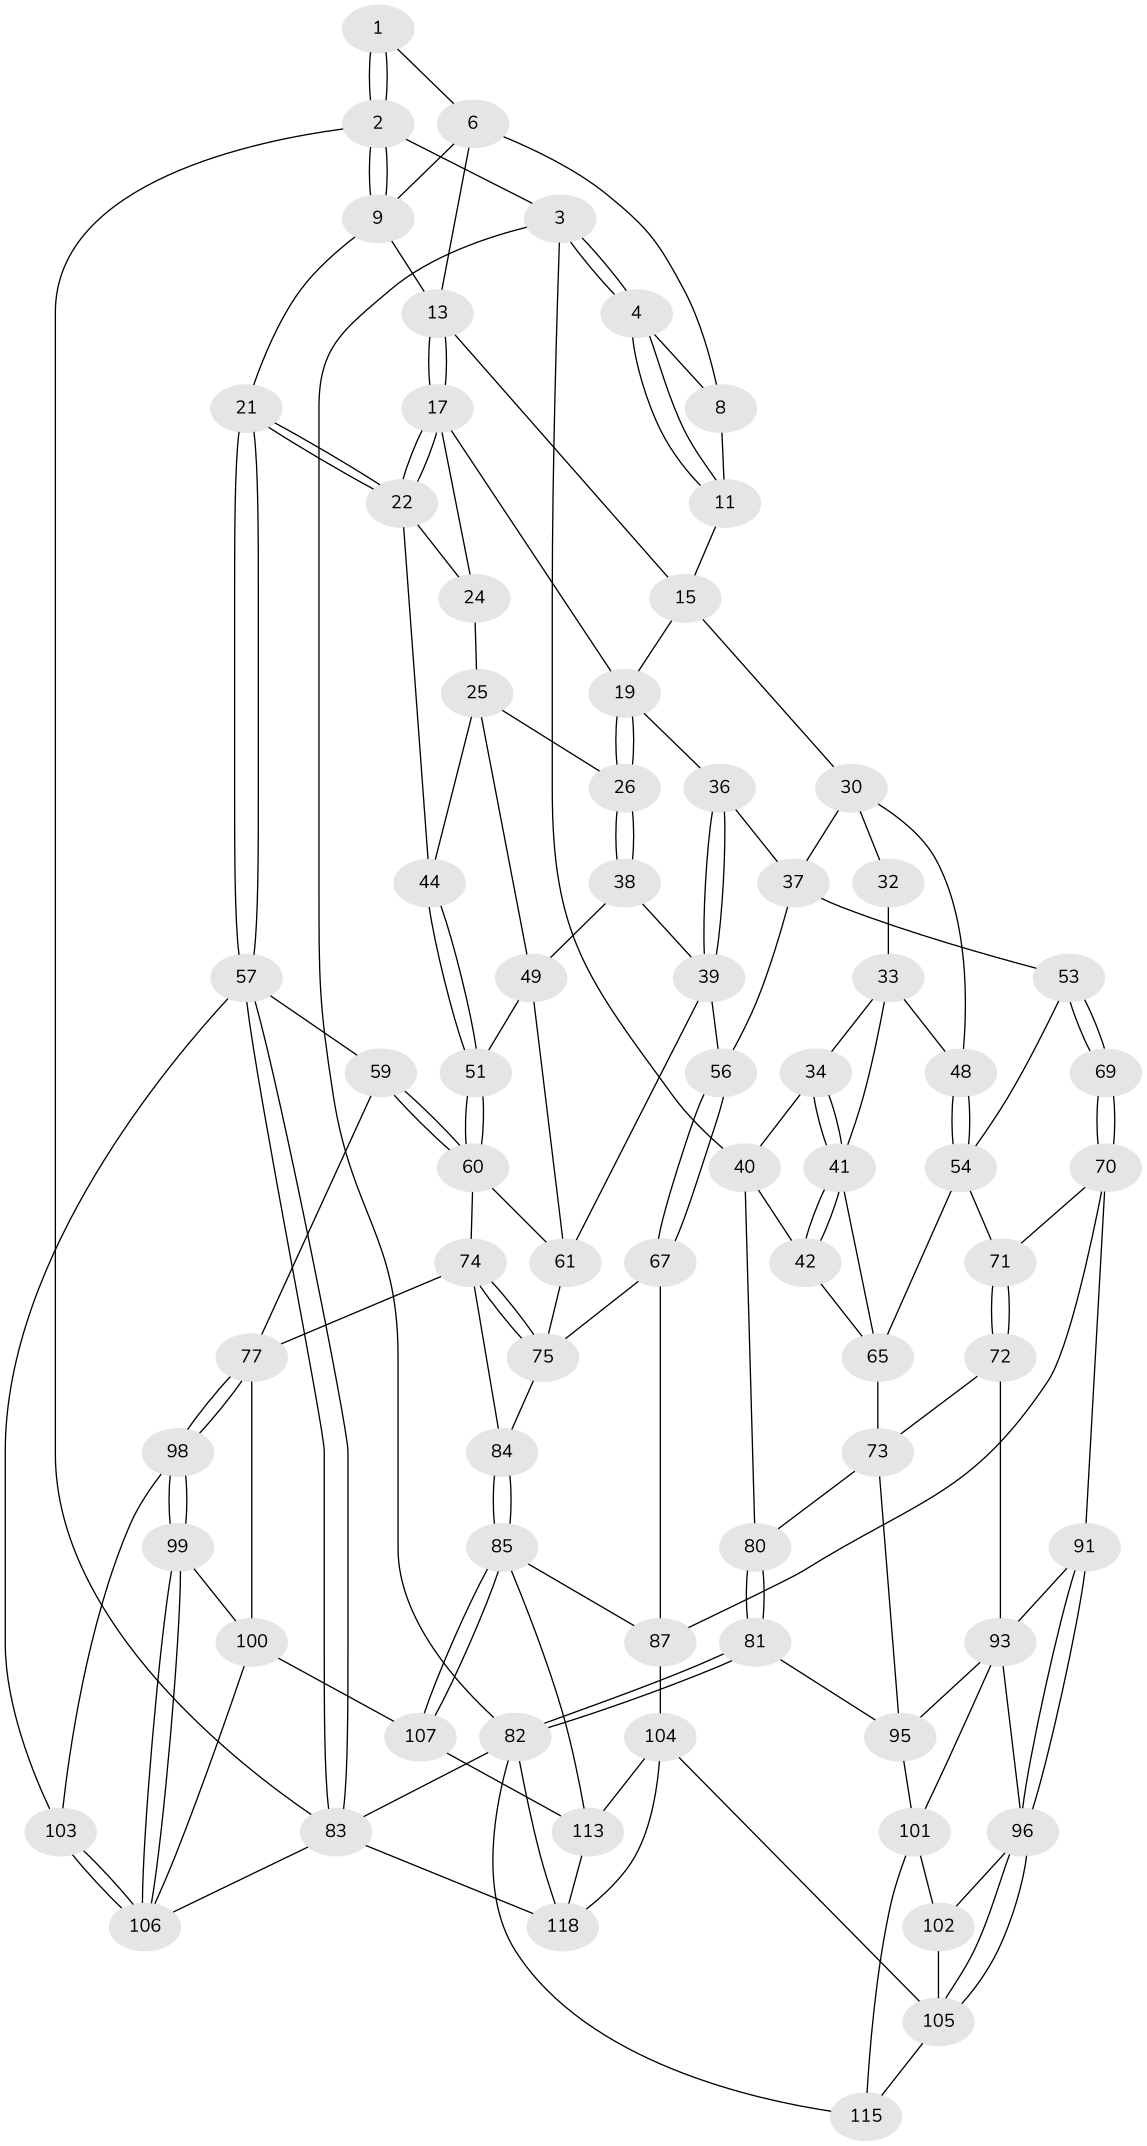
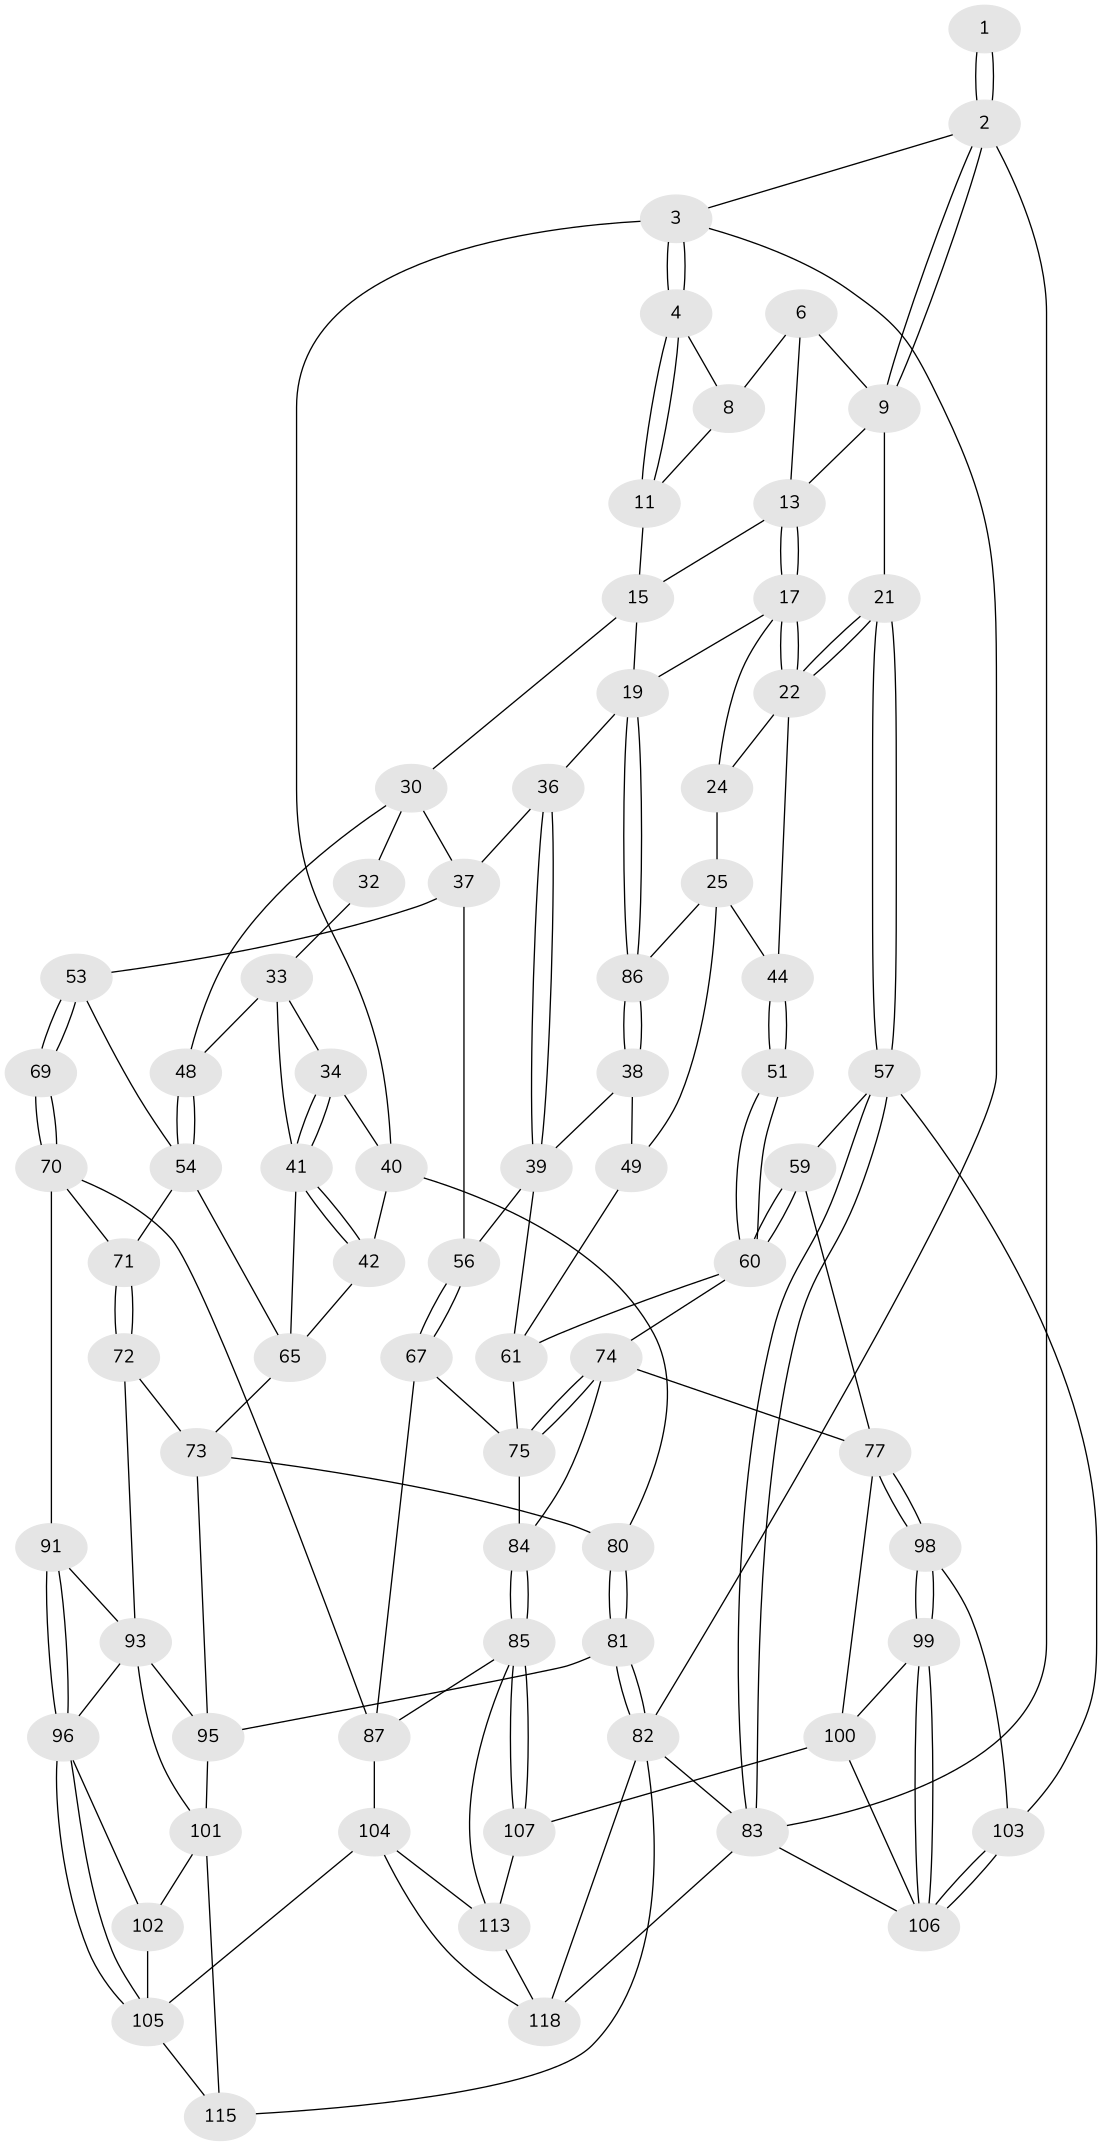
edge "1" -- "6": removed
node "26": label "26" -> "86"
edge "49" -- "51": removed
